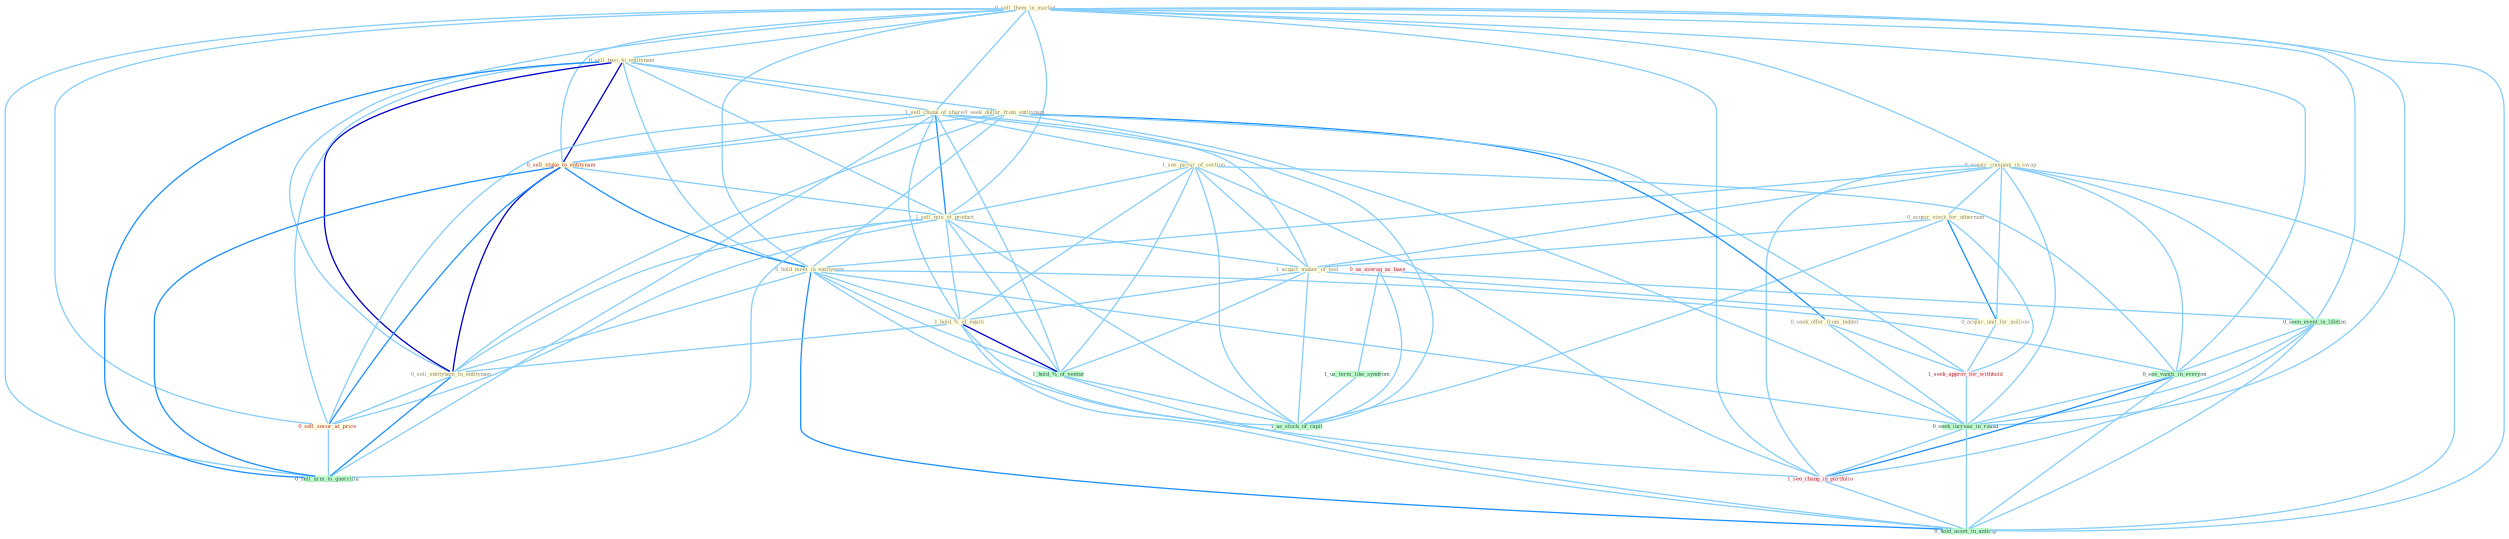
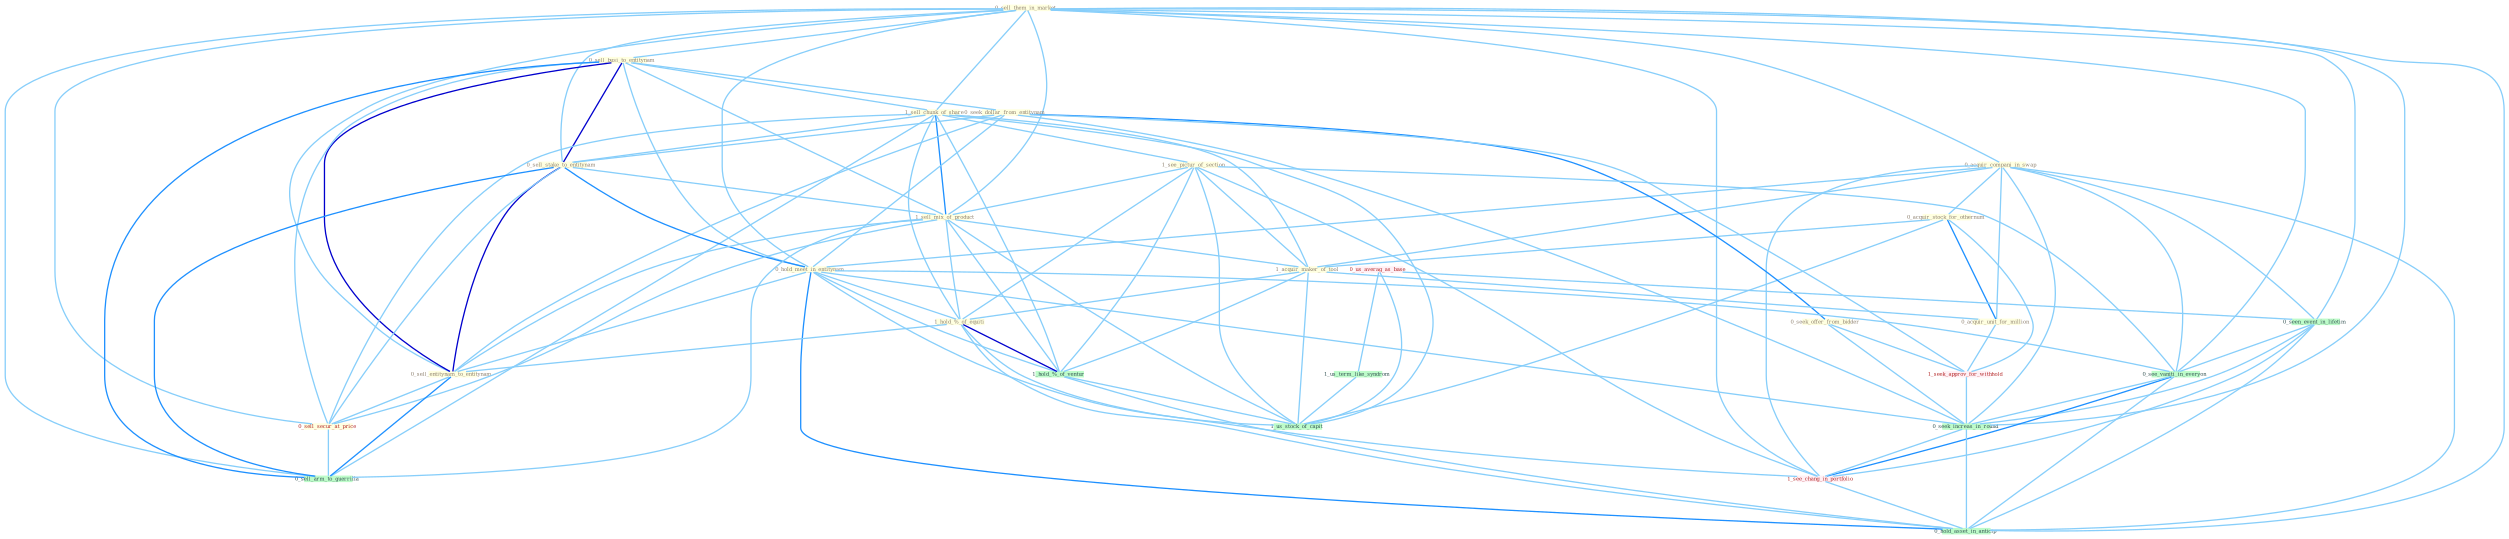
node "0_sell_stake_to_entitynam": fontcolor #b22222 -> #8b7d6b
edge "0_sell_stake_to_entitynam" -- "0_sell_secur_at_price": color #1e90ff -> #87cefa
